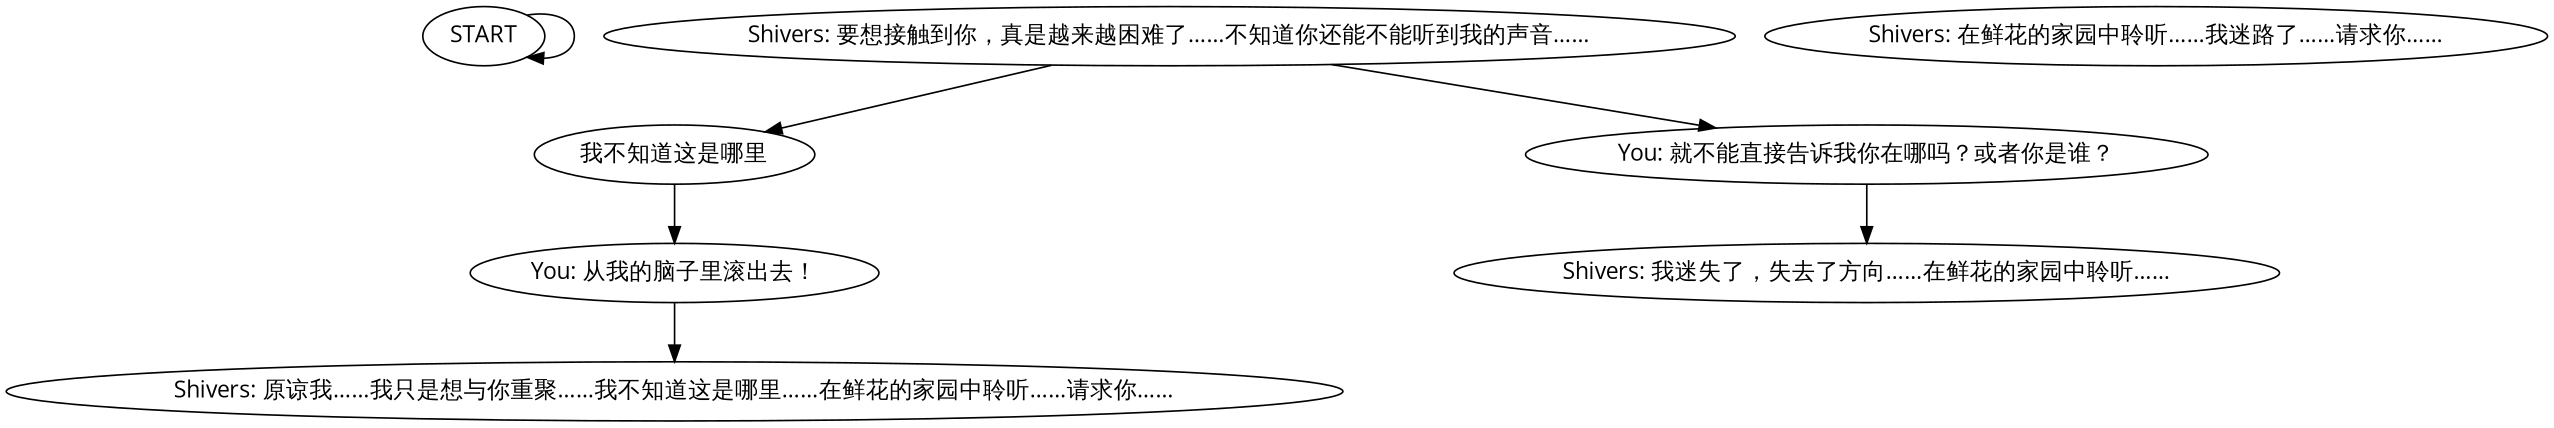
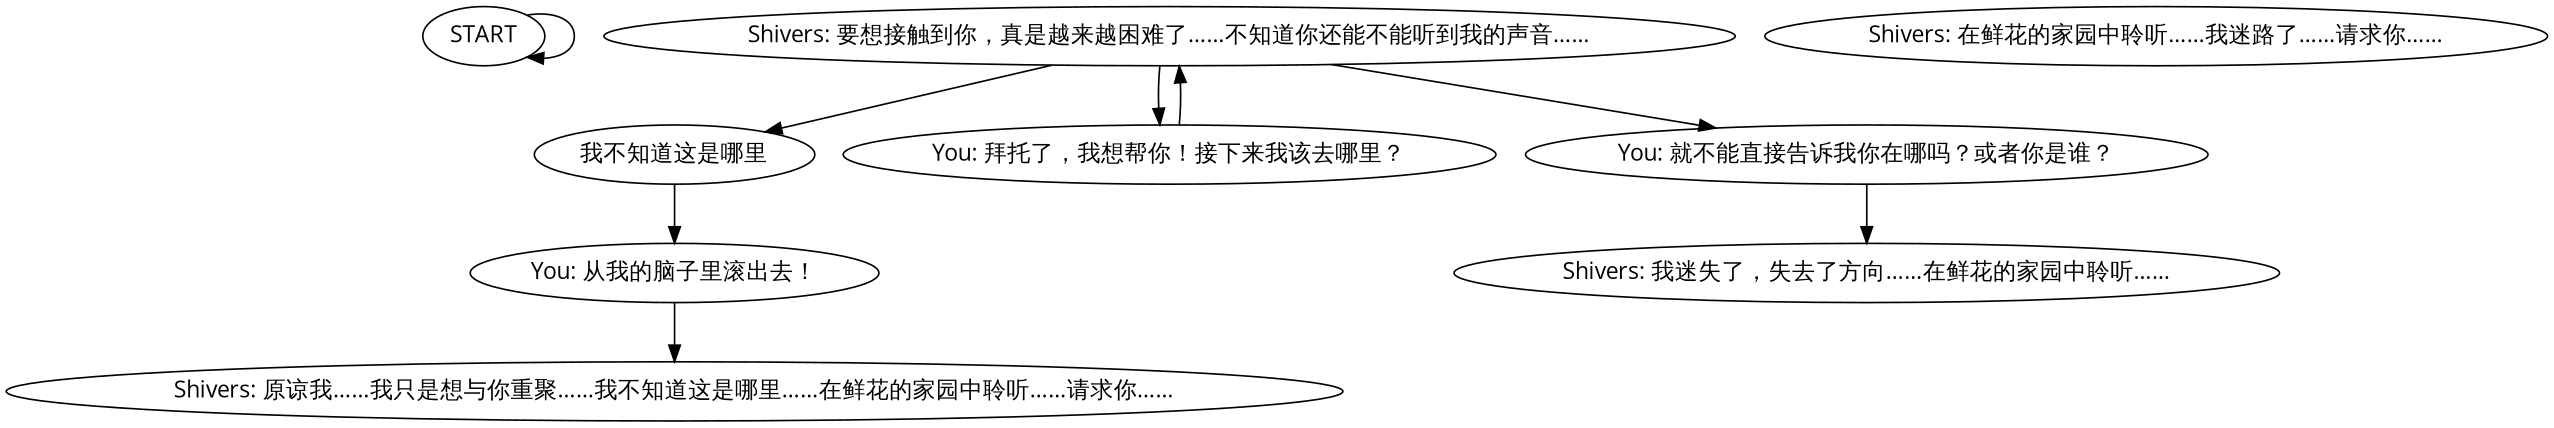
node "You: 拜托了，我想帮你！接下来我该去哪里？": added
